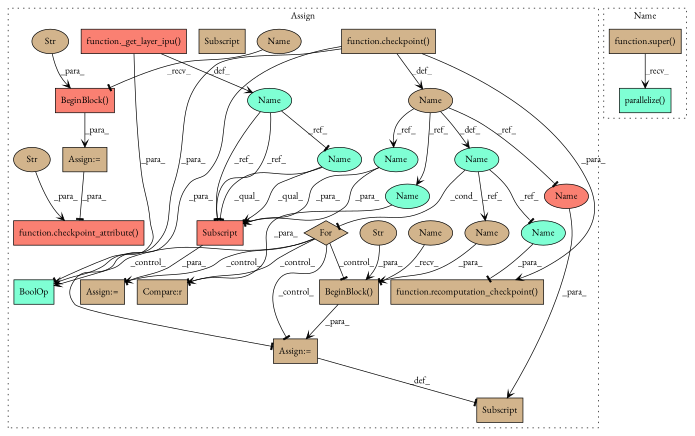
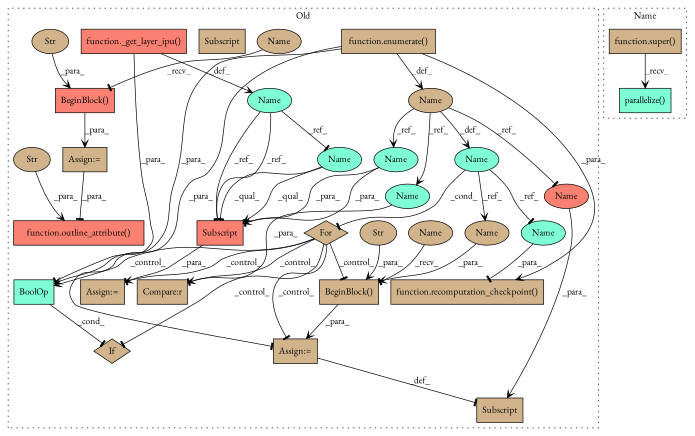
cluster "Assign": label "Assign" -> "Old"
node "function.checkpoint()": label "function.checkpoint()" -> "function.enumerate()"
node "function.checkpoint_attribute()": label "function.checkpoint_attribute()" -> "function.outline_attribute()"
node "If": added
